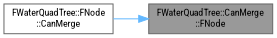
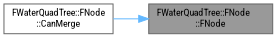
node "FWaterQuadTree::CanMerge ::FNode": label "FWaterQuadTree::CanMerge ::FNode" -> "FWaterQuadTree::FNode ::FNode"
